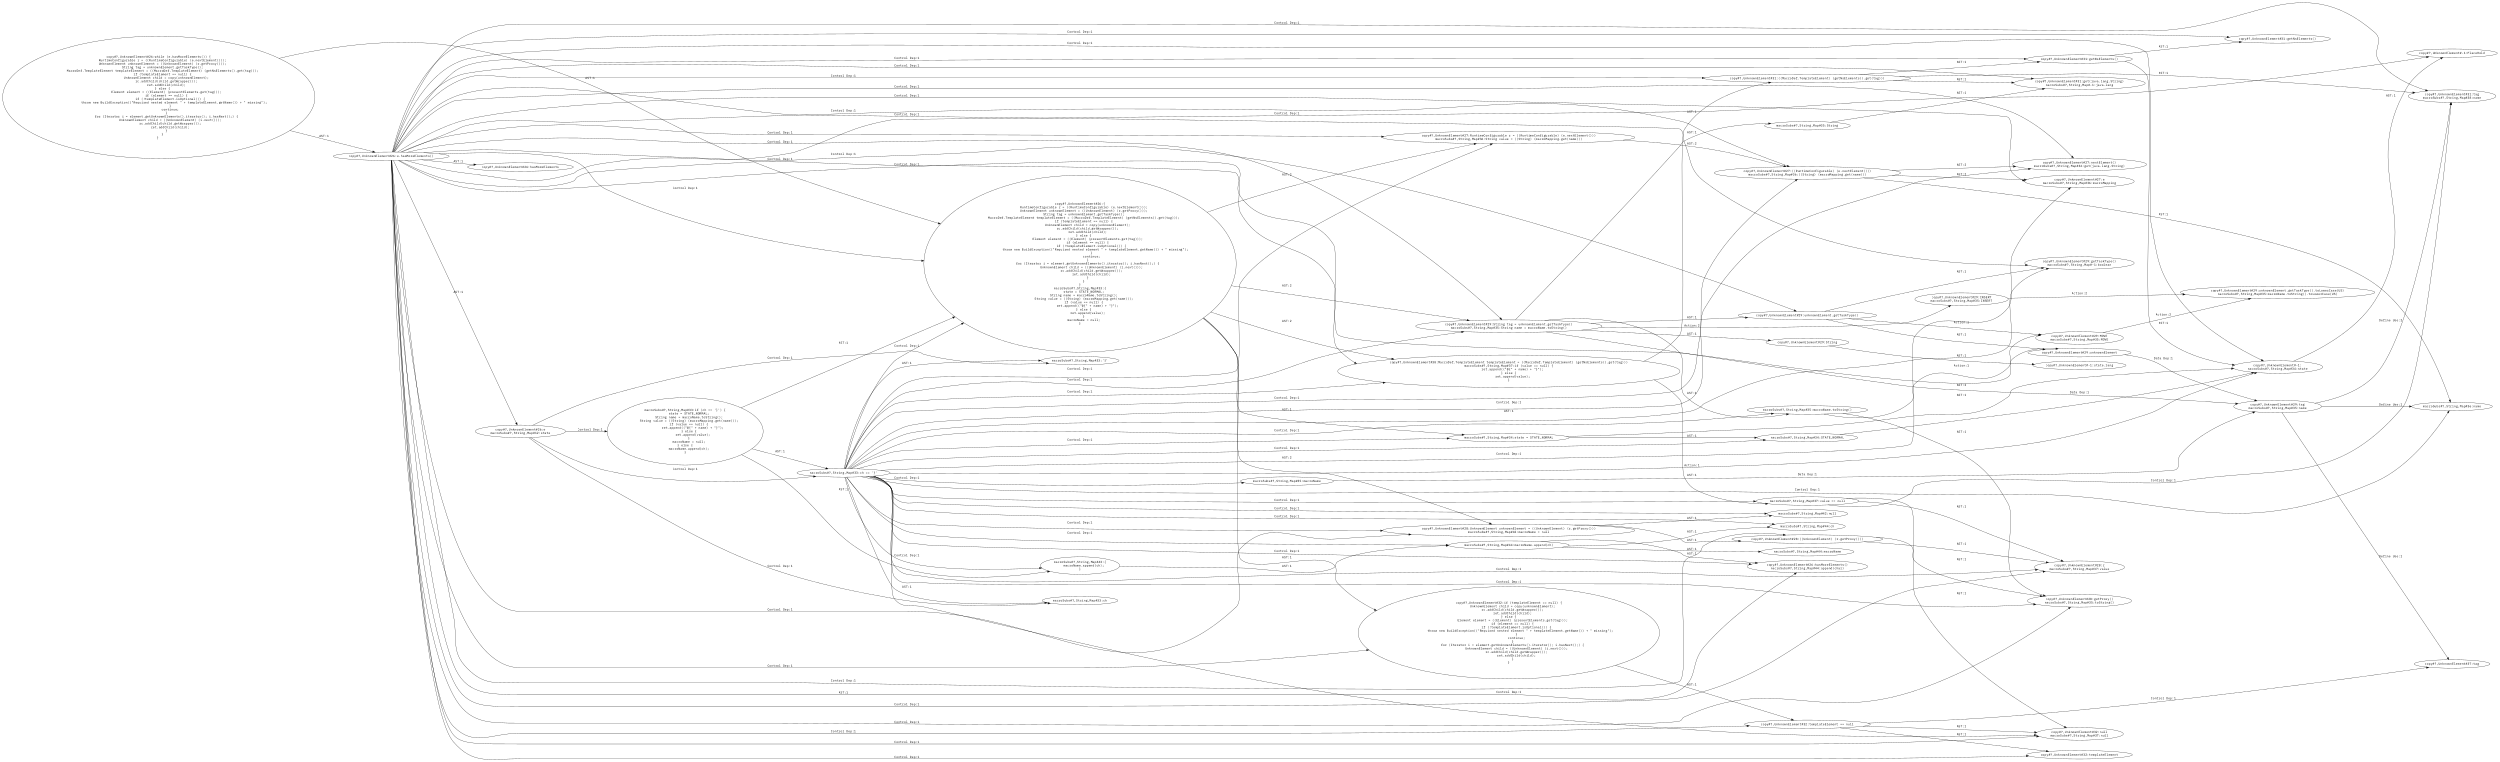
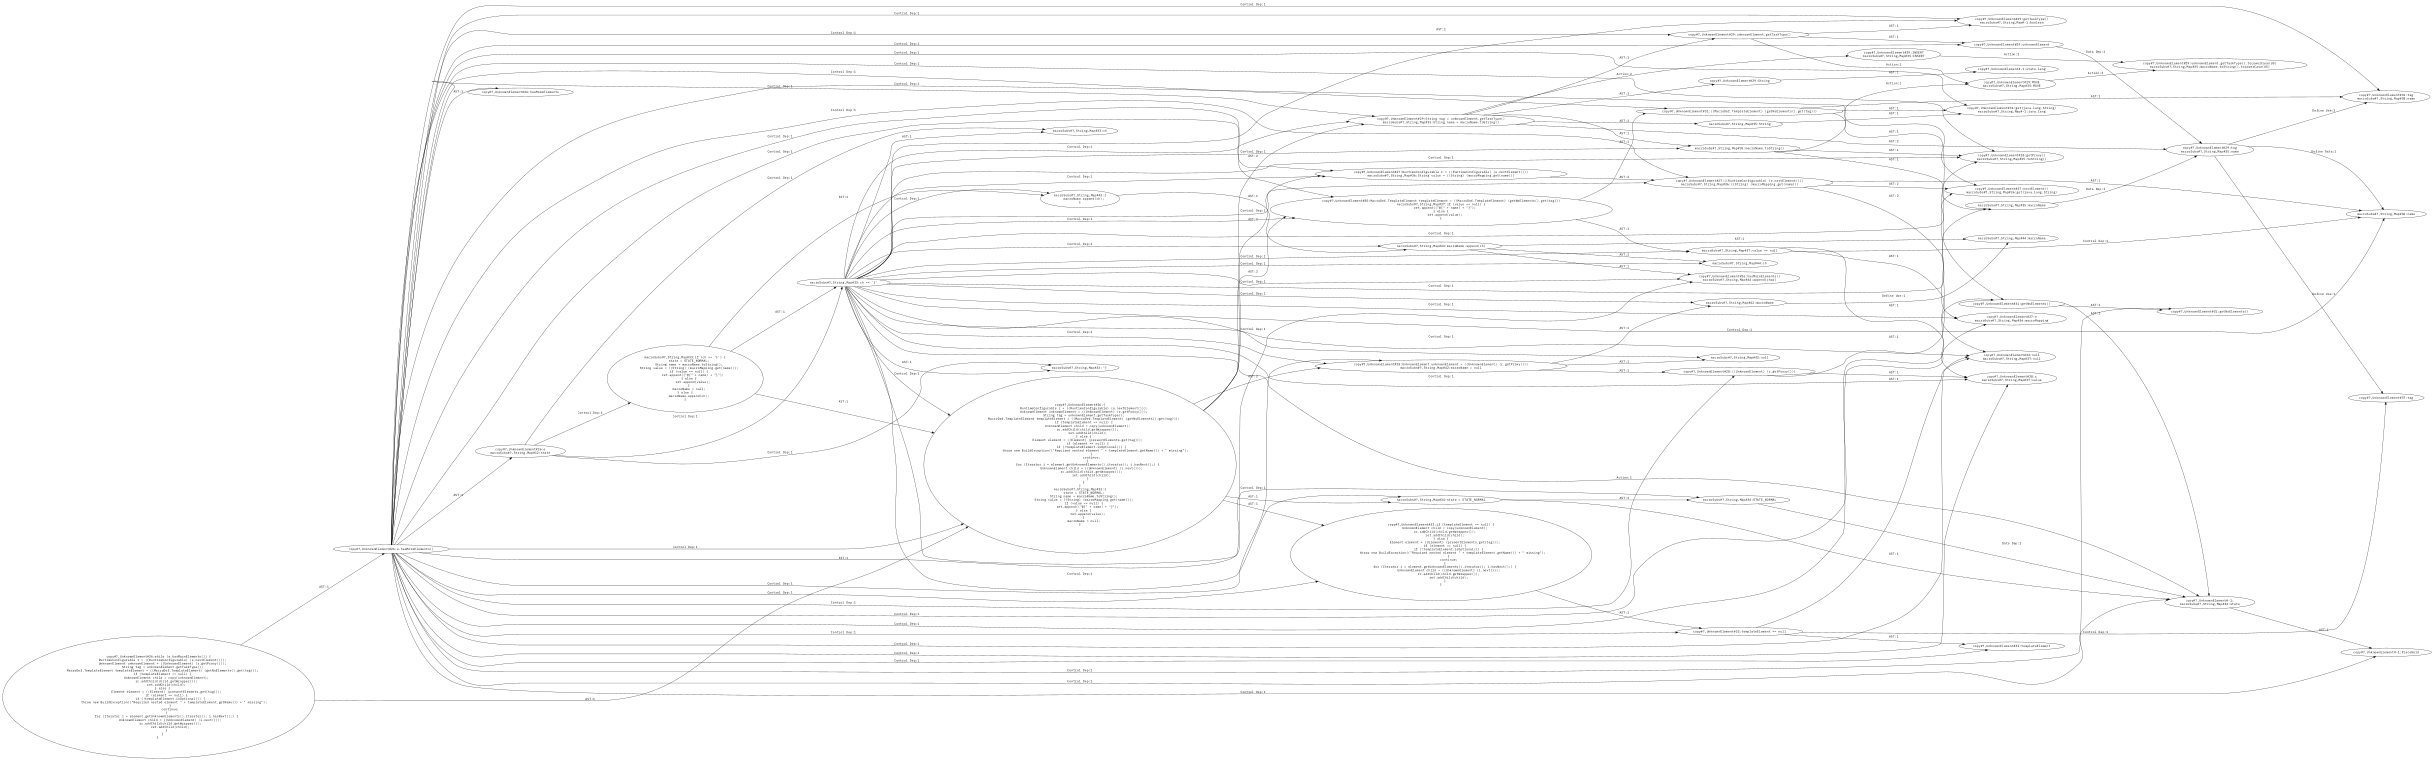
edge "macroSubs#?,String,Map#35:macroName.toString()" -> "macroSubs#?,String,Map#35:macroName": added, label "AST:1"
node "macroSubs#?,String,Map#42:macroName": added
edge "copy#?,UnknownElement#29:tag macroSubs#?,String,Map#35:name" -> "macroSubs#?,String,Map#36:name": label "Define Use:1" -> "Define Data:1"
edge "macroSubs#?,String,Map#37:value == null" -> "copy#?,UnknownElement#31:tag macroSubs#?,String,Map#38:name": now "macroSubs#?,String,Map#37:value == null" -> "macroSubs#?,String,Map#36:name"
